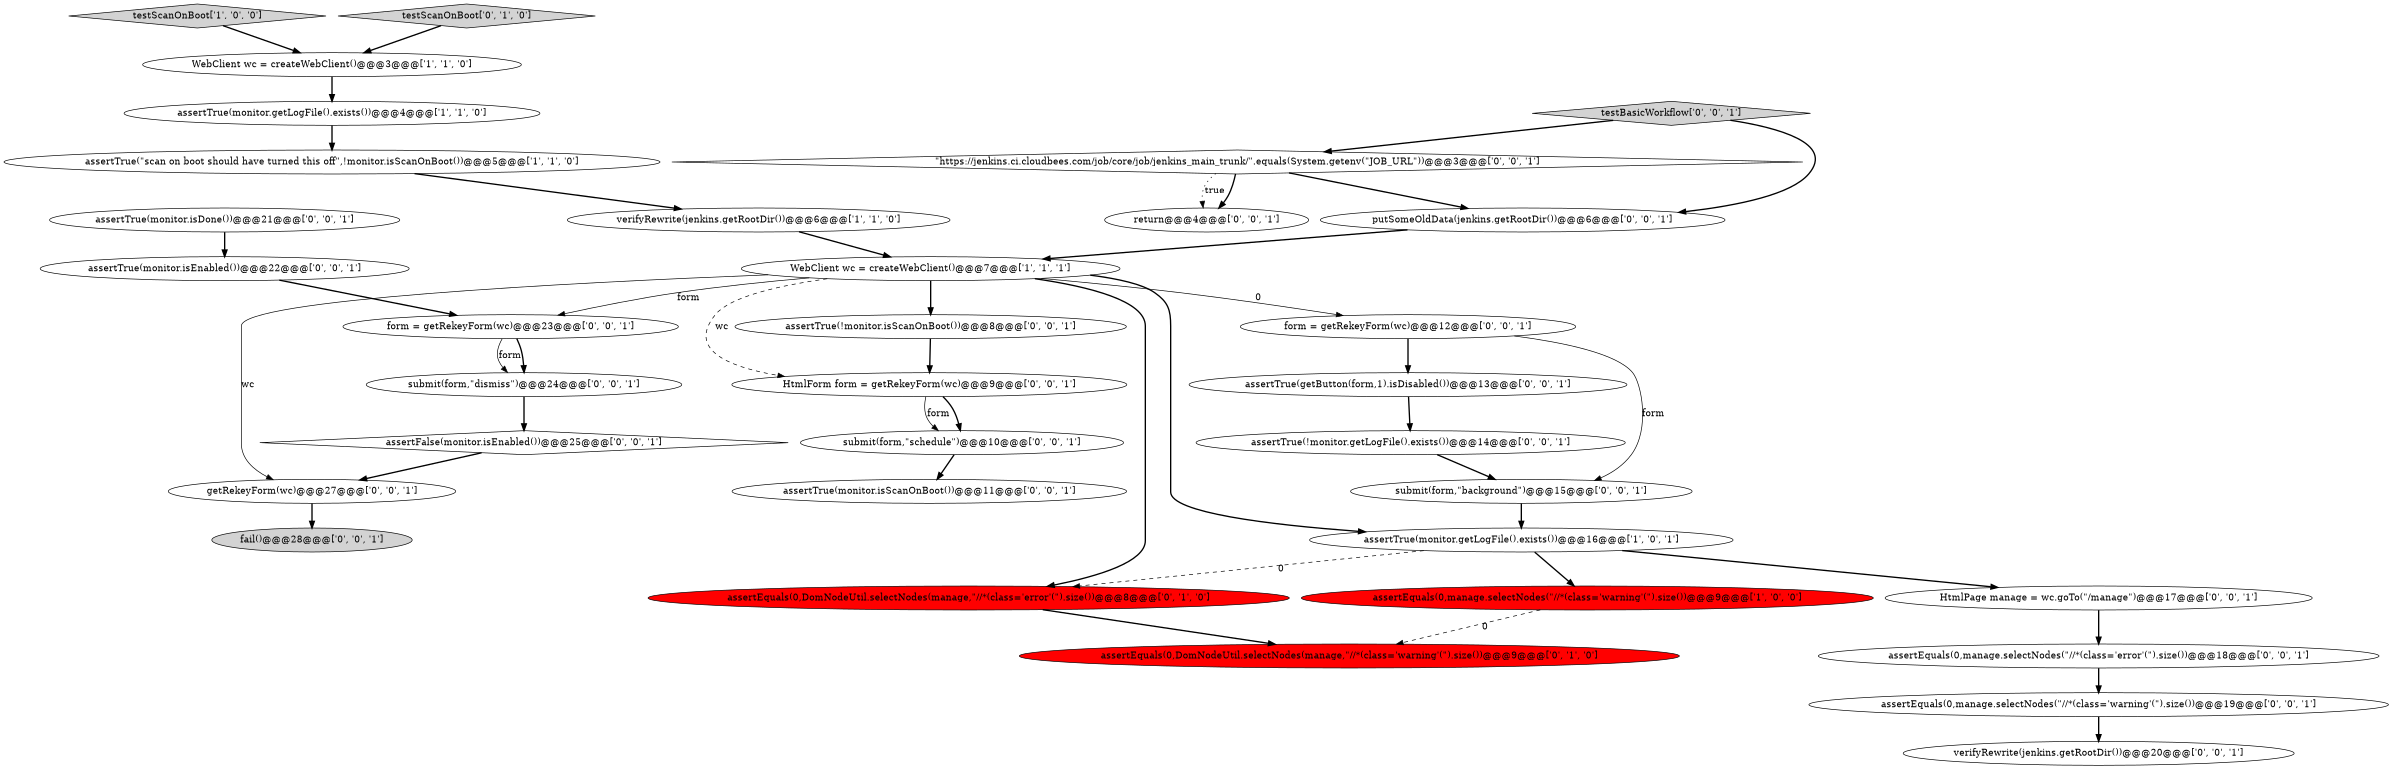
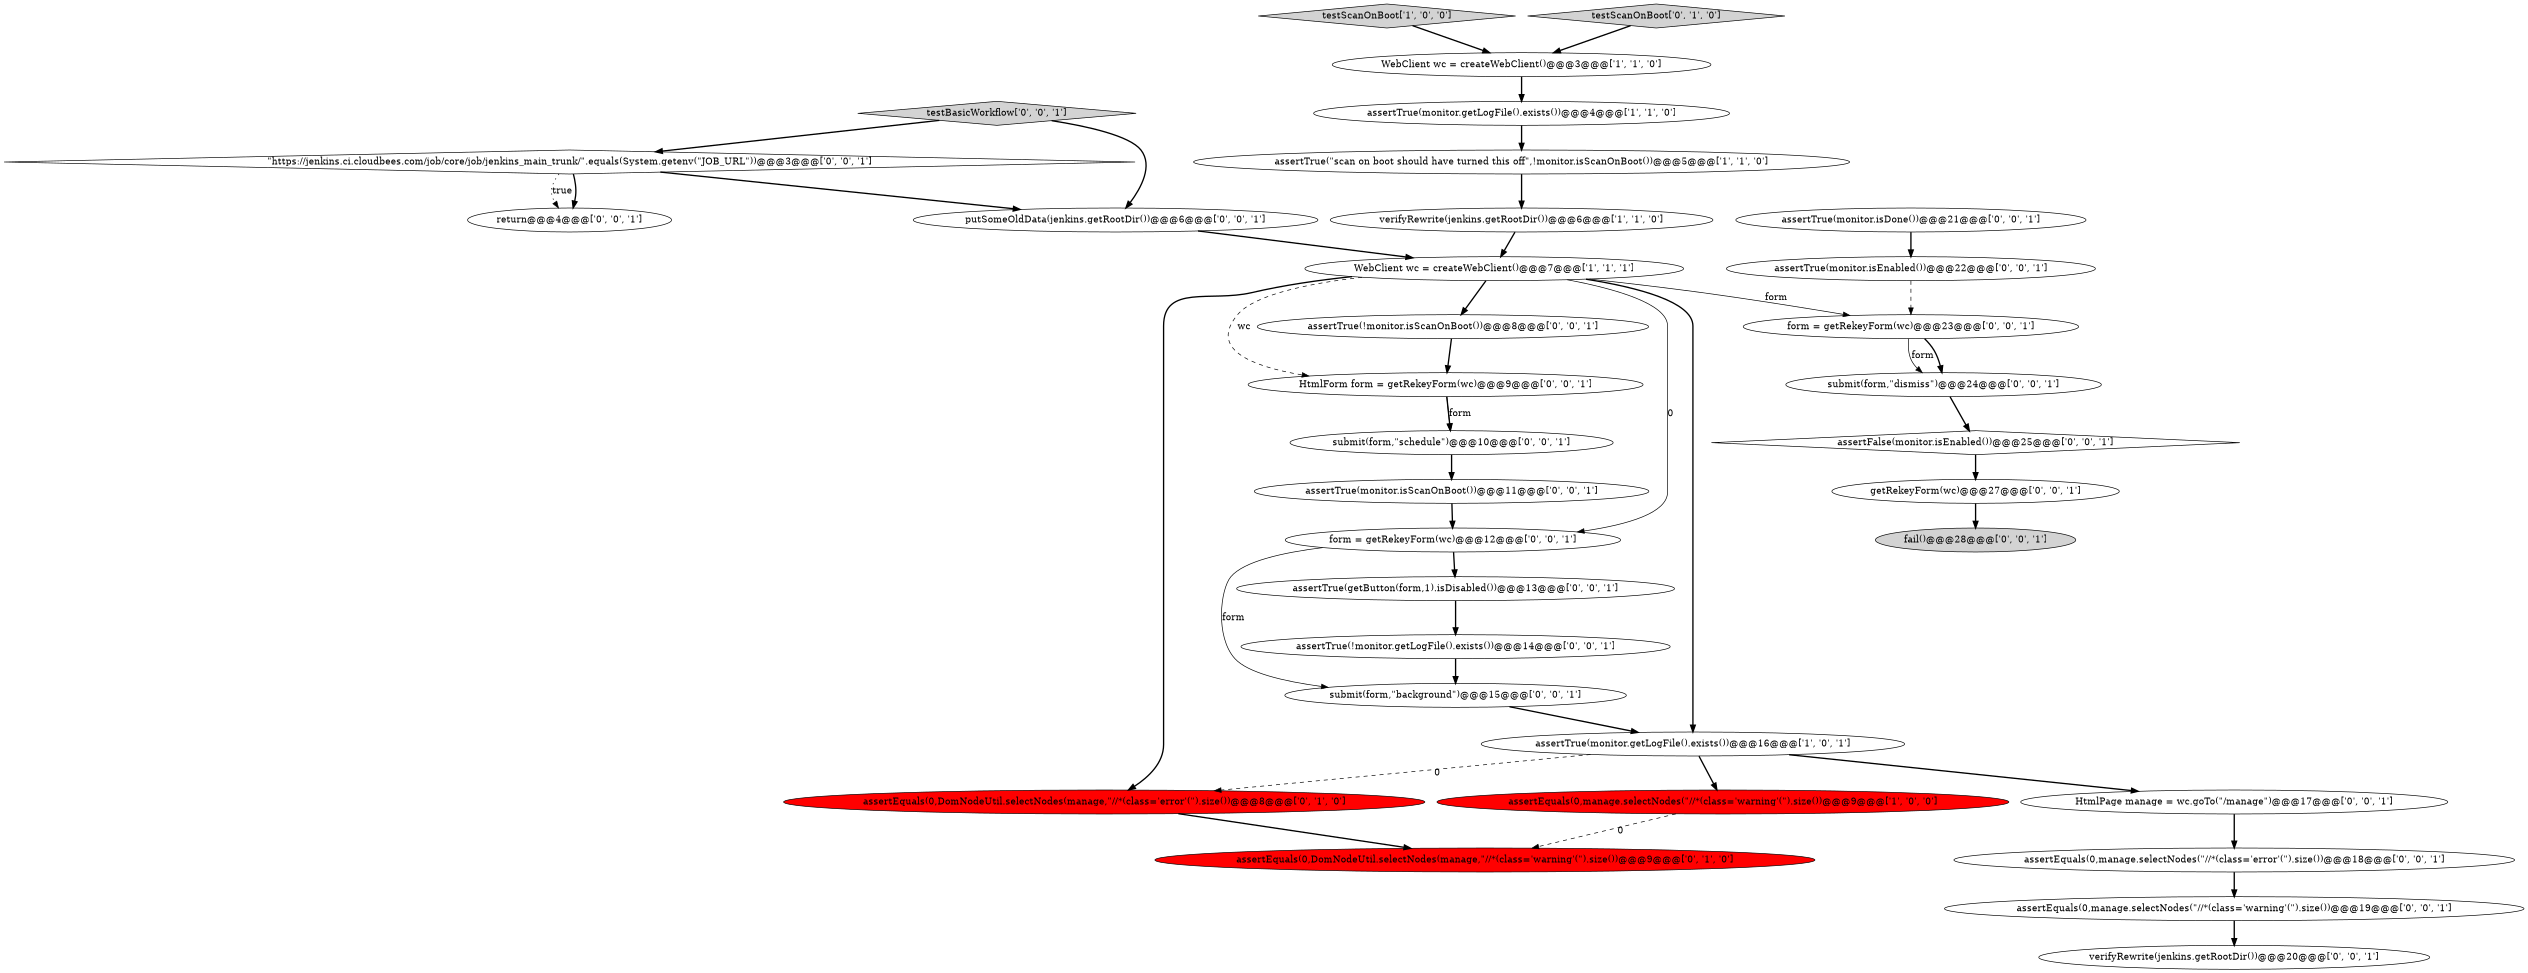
edge "WebClient wc = createWebClient()@@@7@@@['1', '1', '1']" -> "getRekeyForm(wc)@@@27@@@['0', '0', '1']": removed, label "wc"
edge "assertTrue(monitor.isEnabled())@@@22@@@['0', '0', '1']" -> "form = getRekeyForm(wc)@@@23@@@['0', '0', '1']": style bold -> dashed
edge "assertTrue(monitor.isScanOnBoot())@@@11@@@['0', '0', '1']" -> "form = getRekeyForm(wc)@@@12@@@['0', '0', '1']": added
